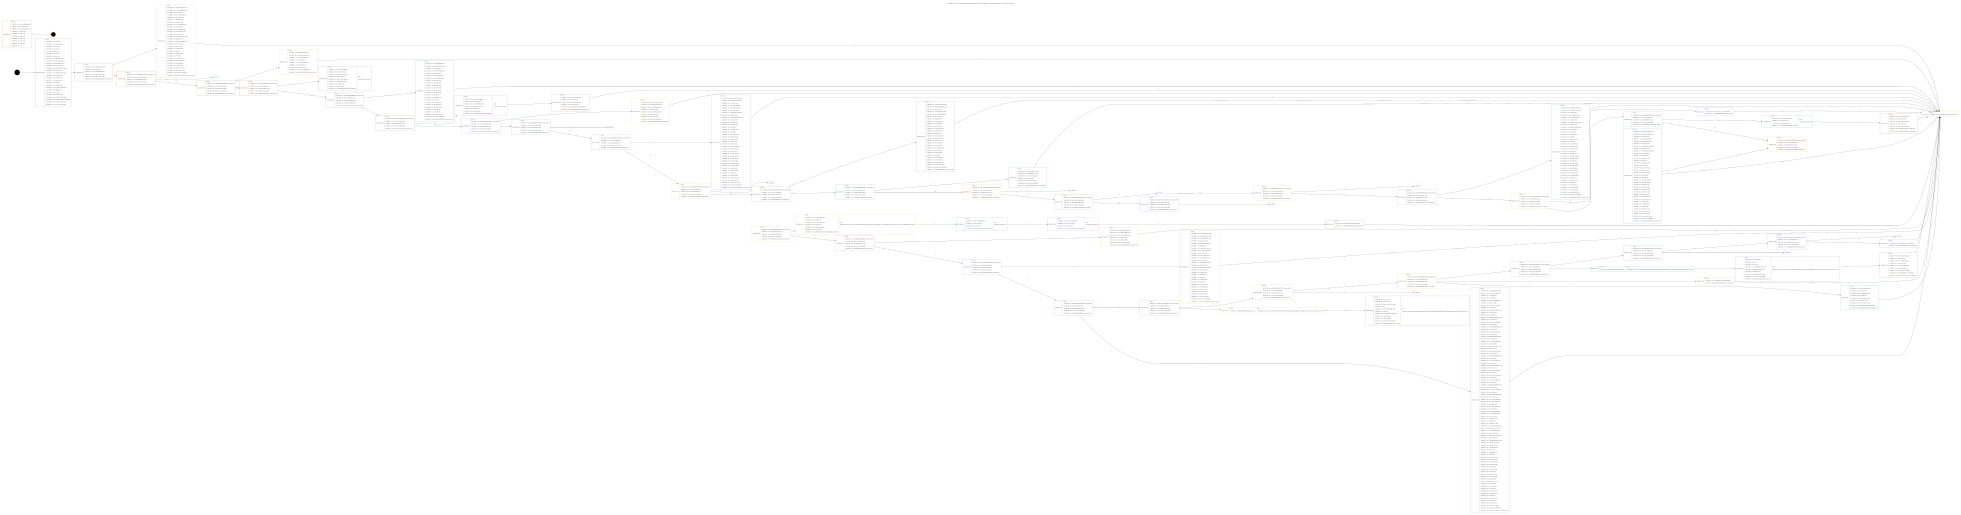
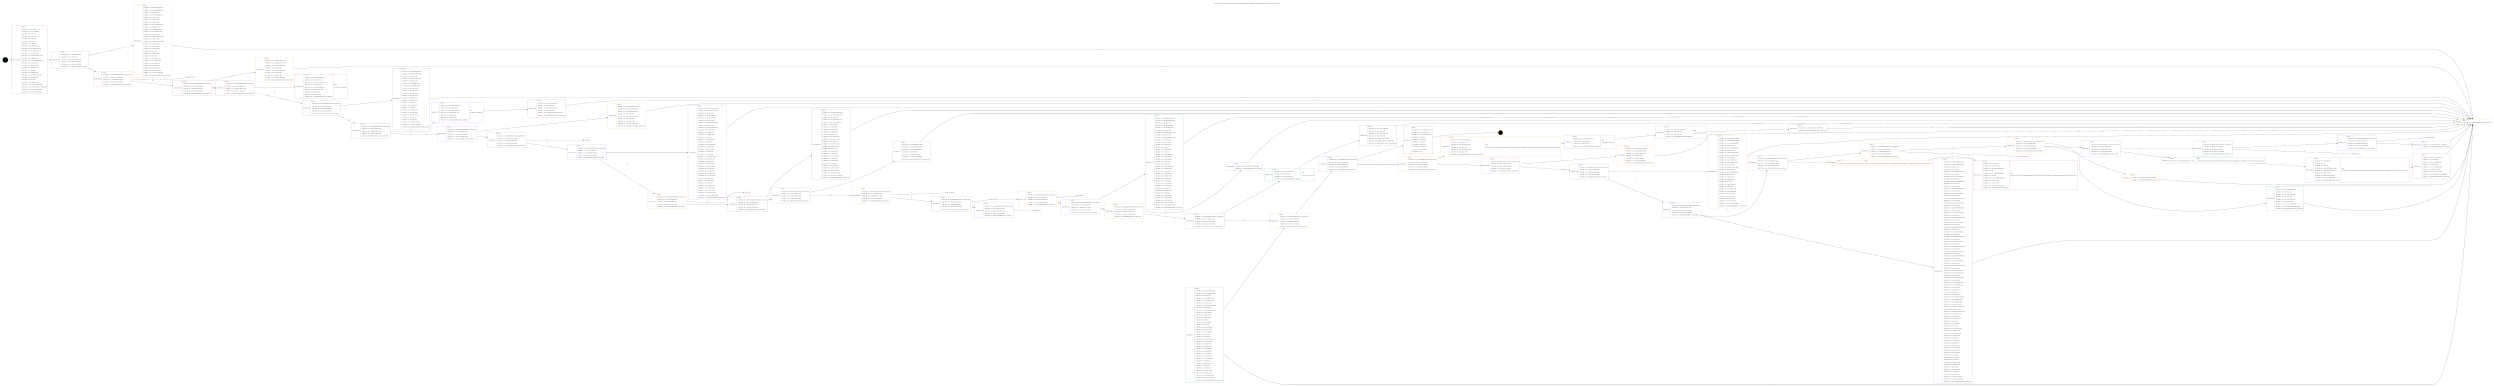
node "0x401688 [28]": added
